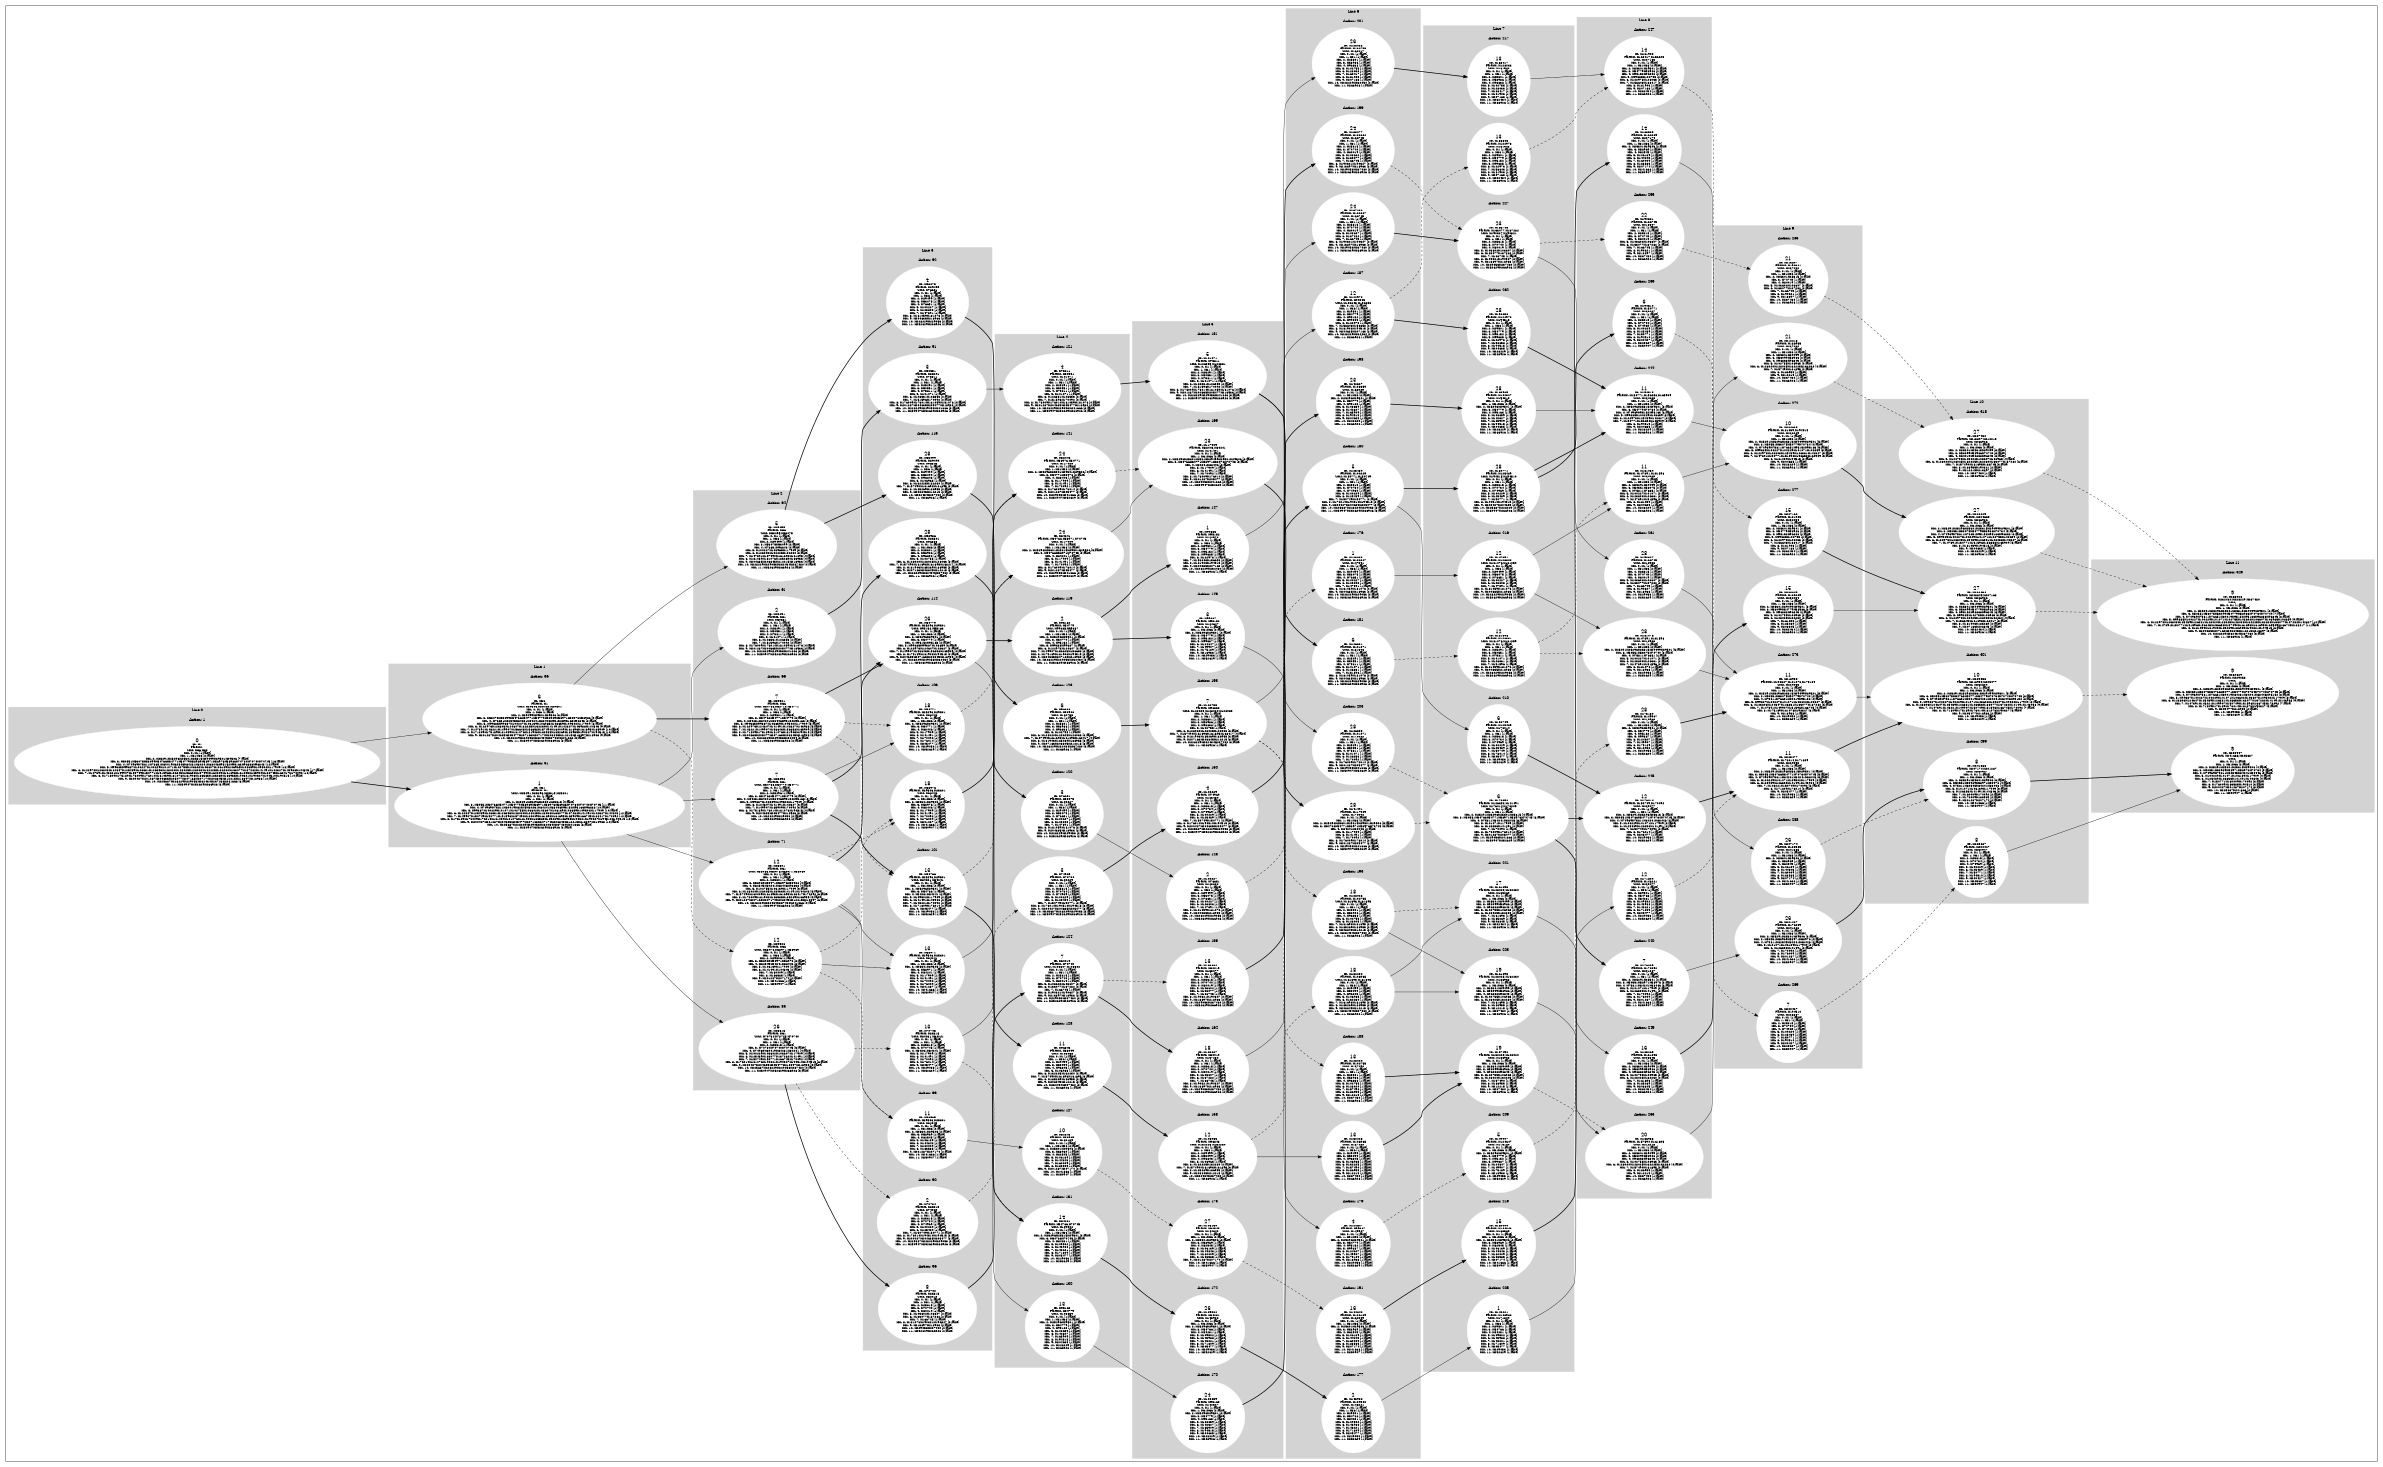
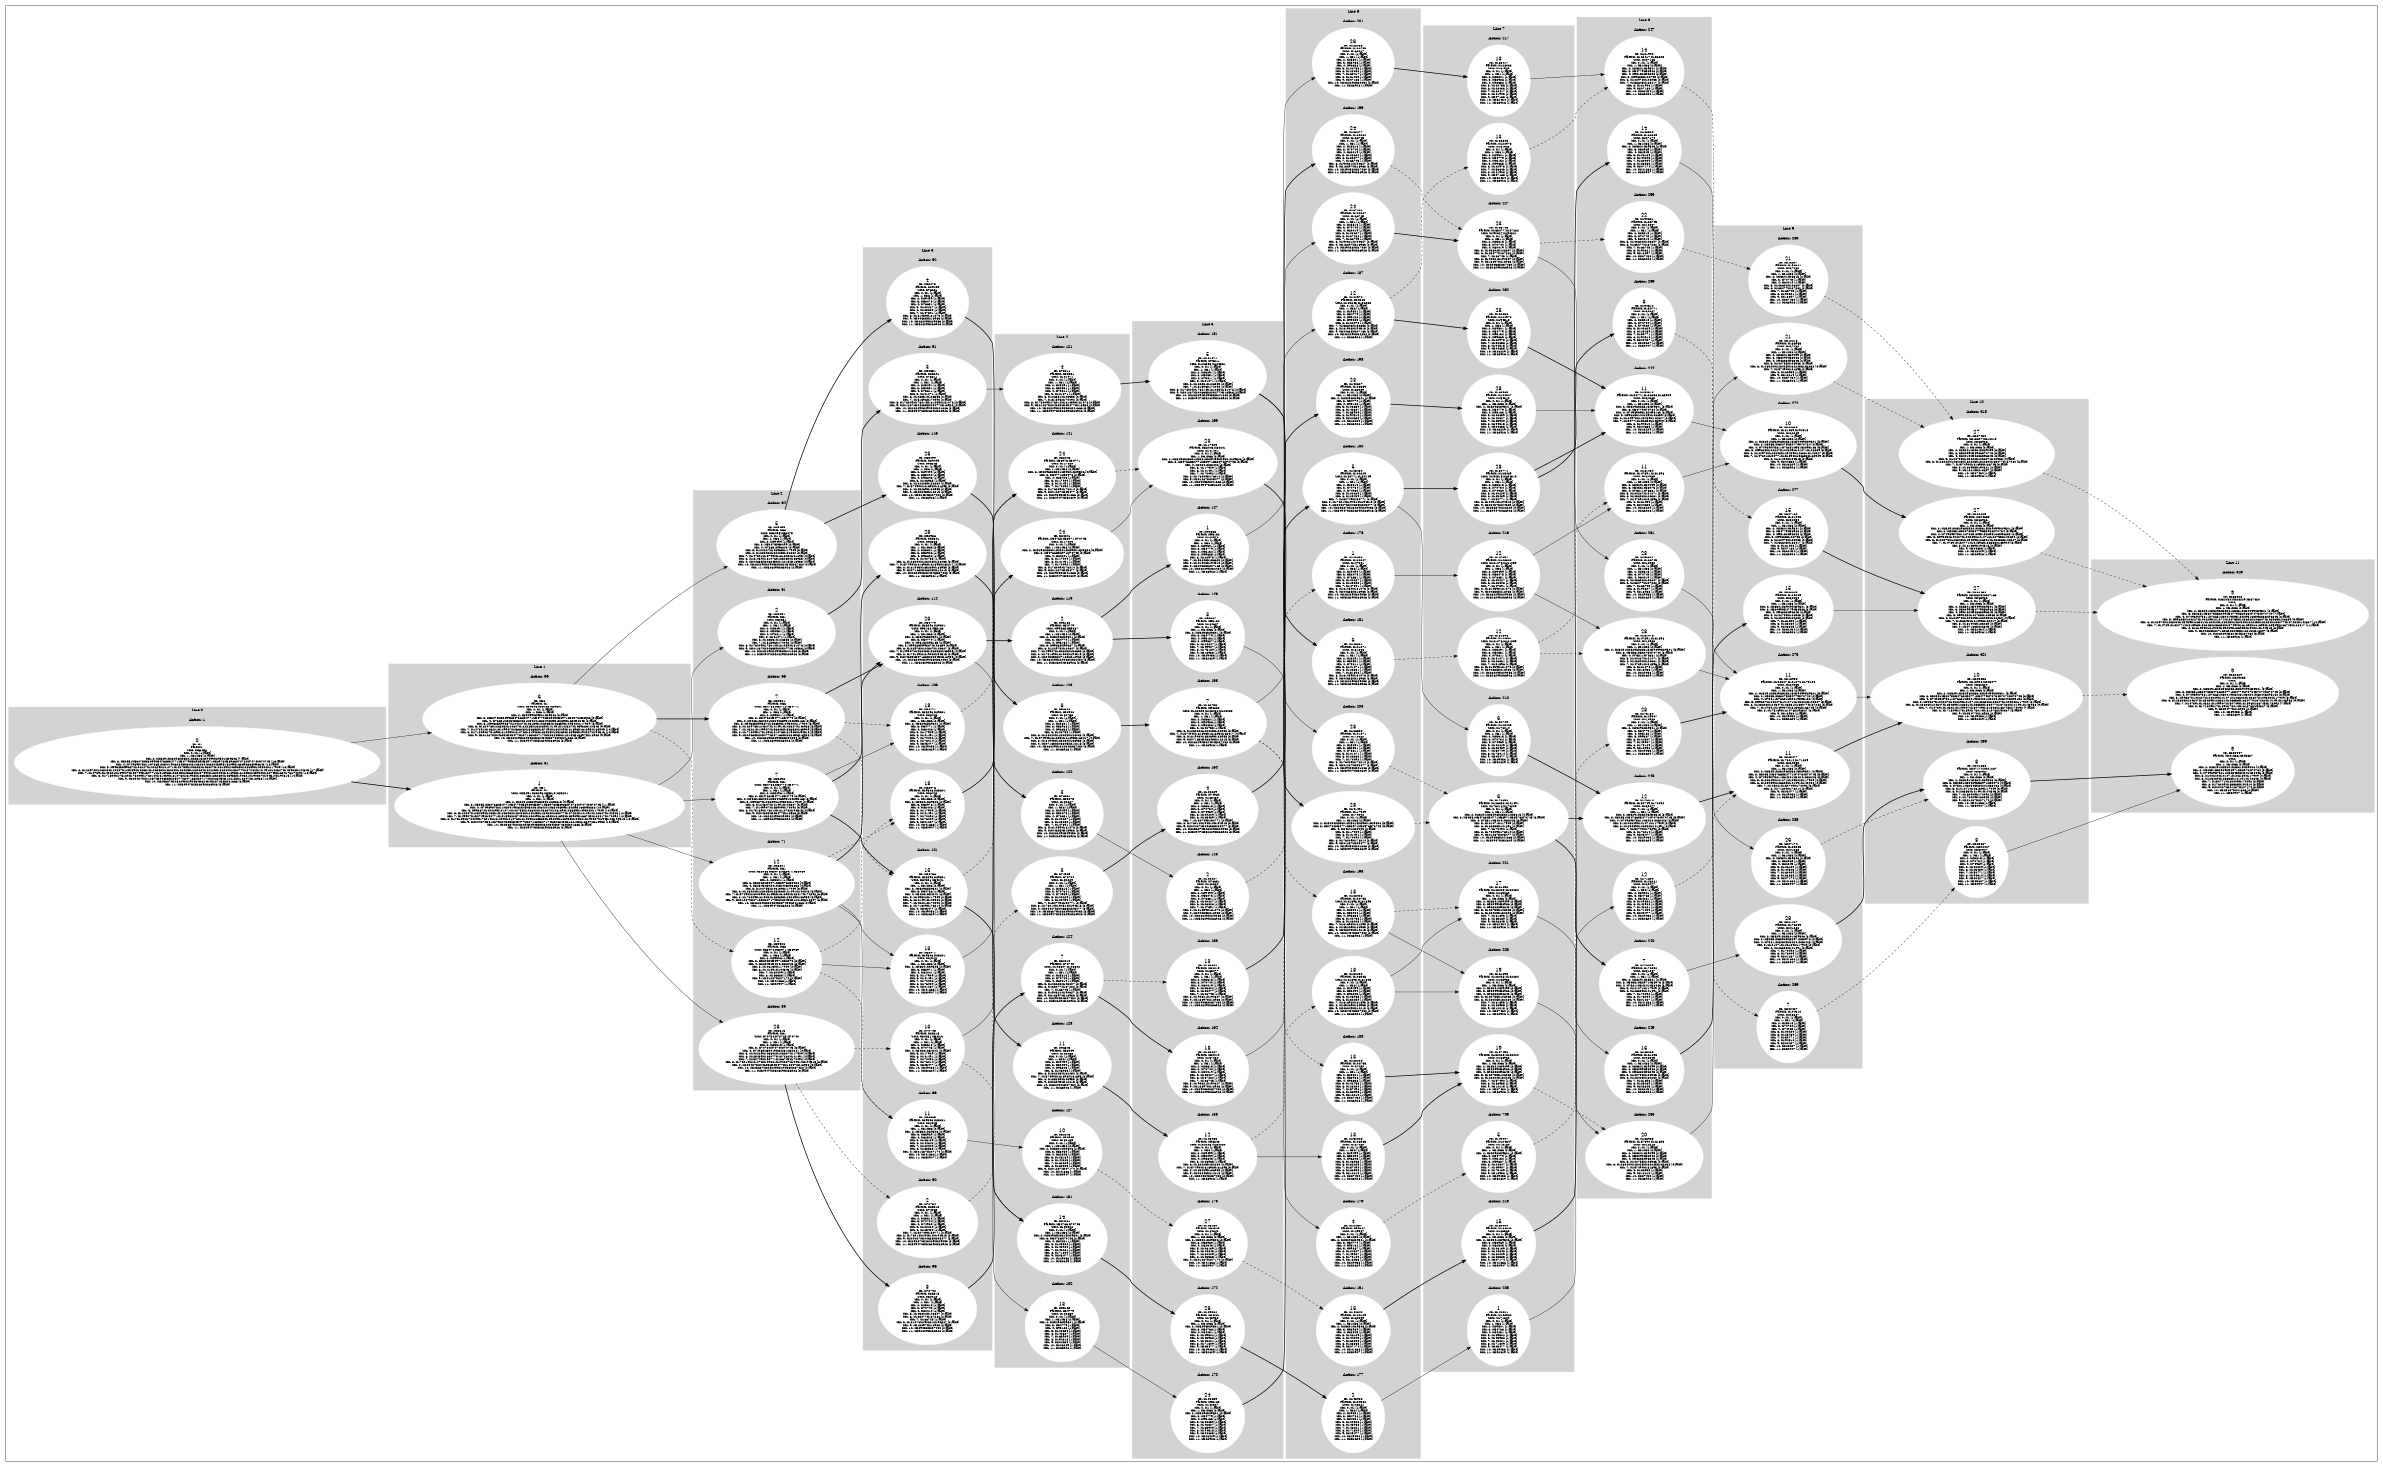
node "0": text "Sons: K36,K30" -> "Sons: K36,K31"
cluster "Action: 209": label "Action: 209" -> "Action: 709"
